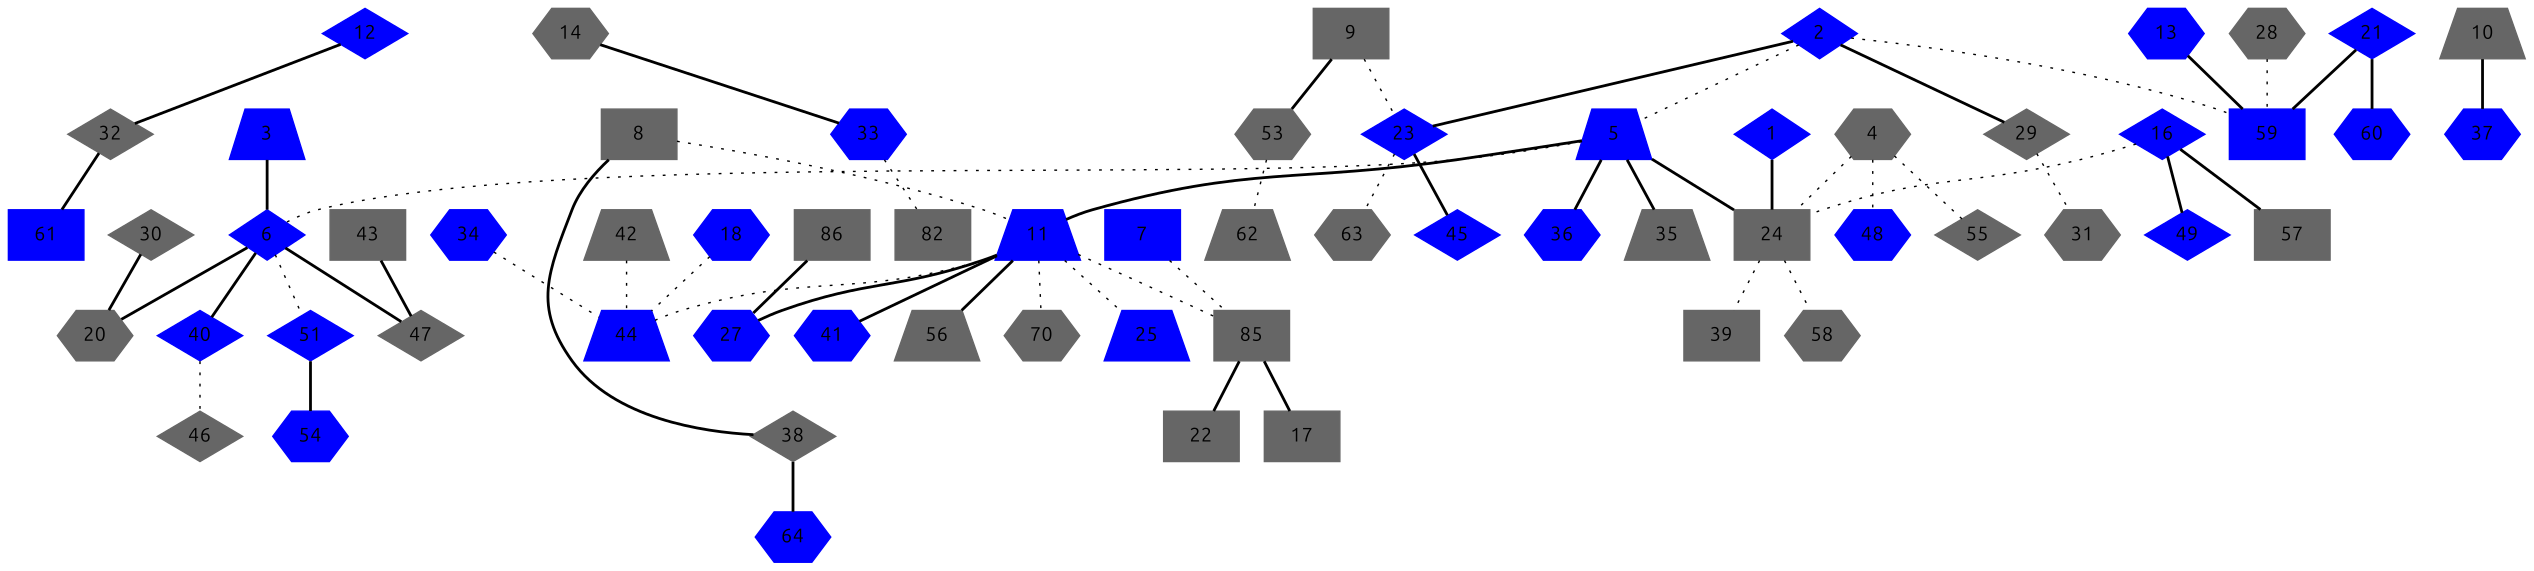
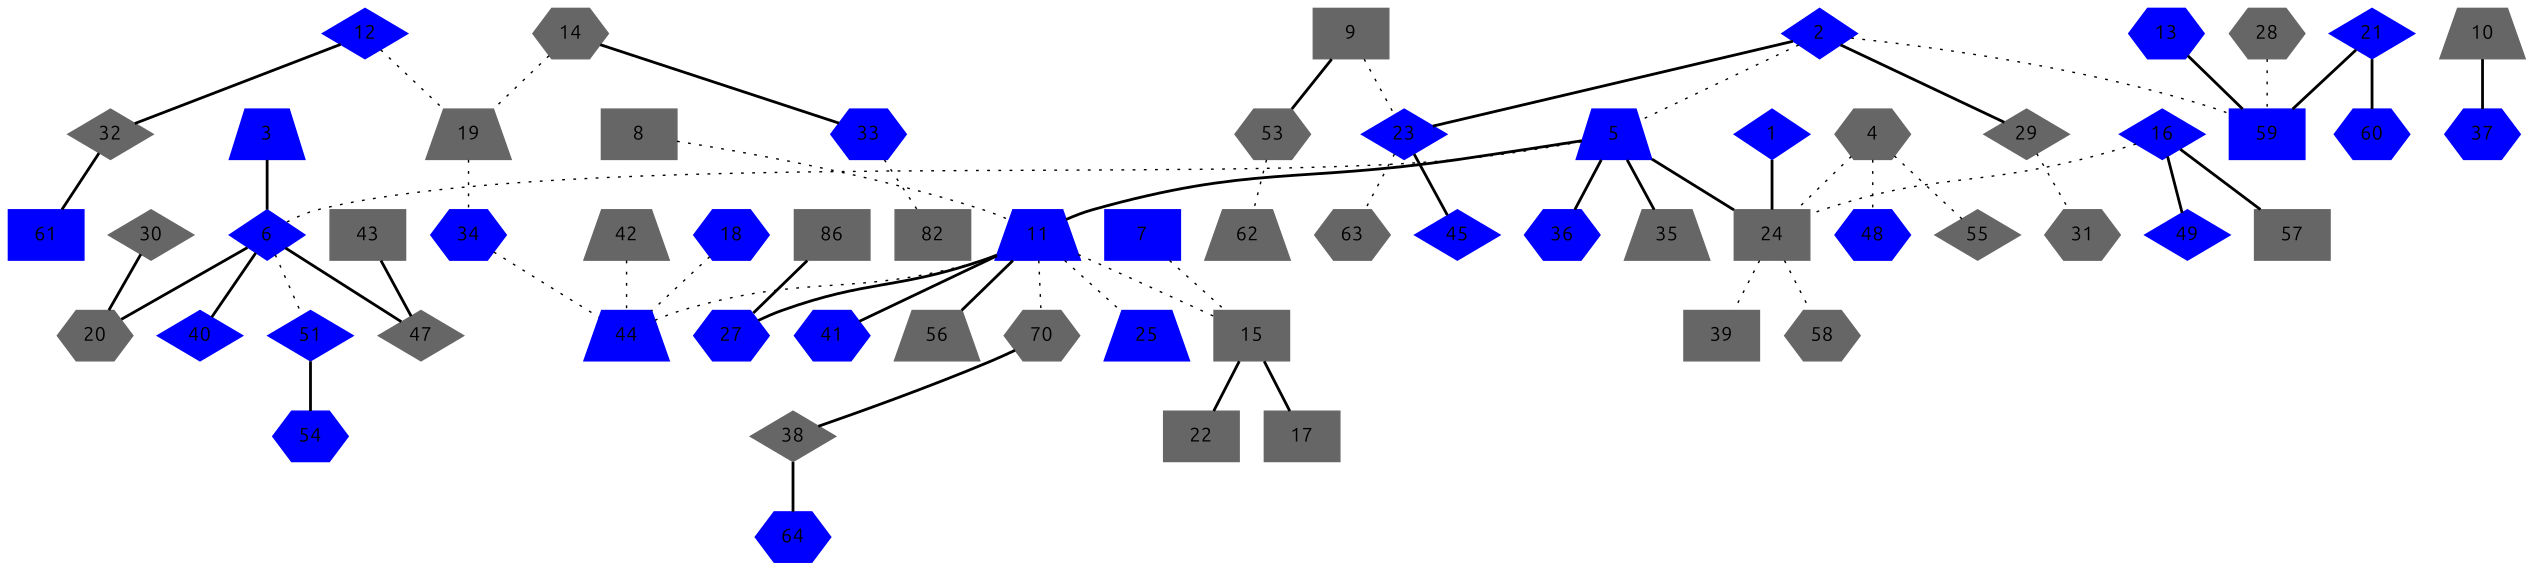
node "19": added
node "85": label "85" -> "15"
edge "8" -- "38": now "70" -- "38"
node "46": removed
